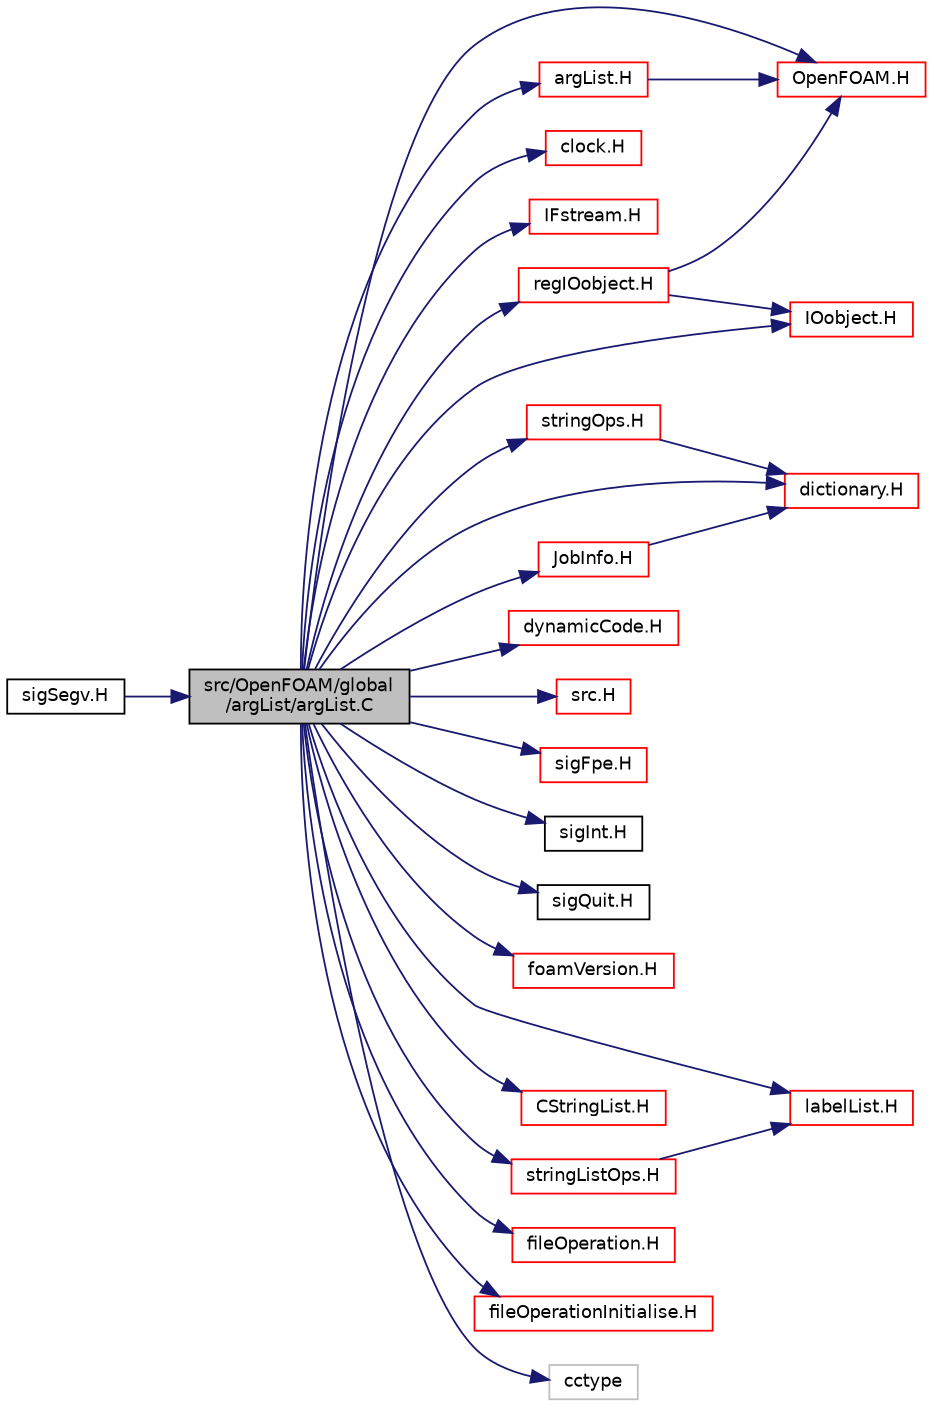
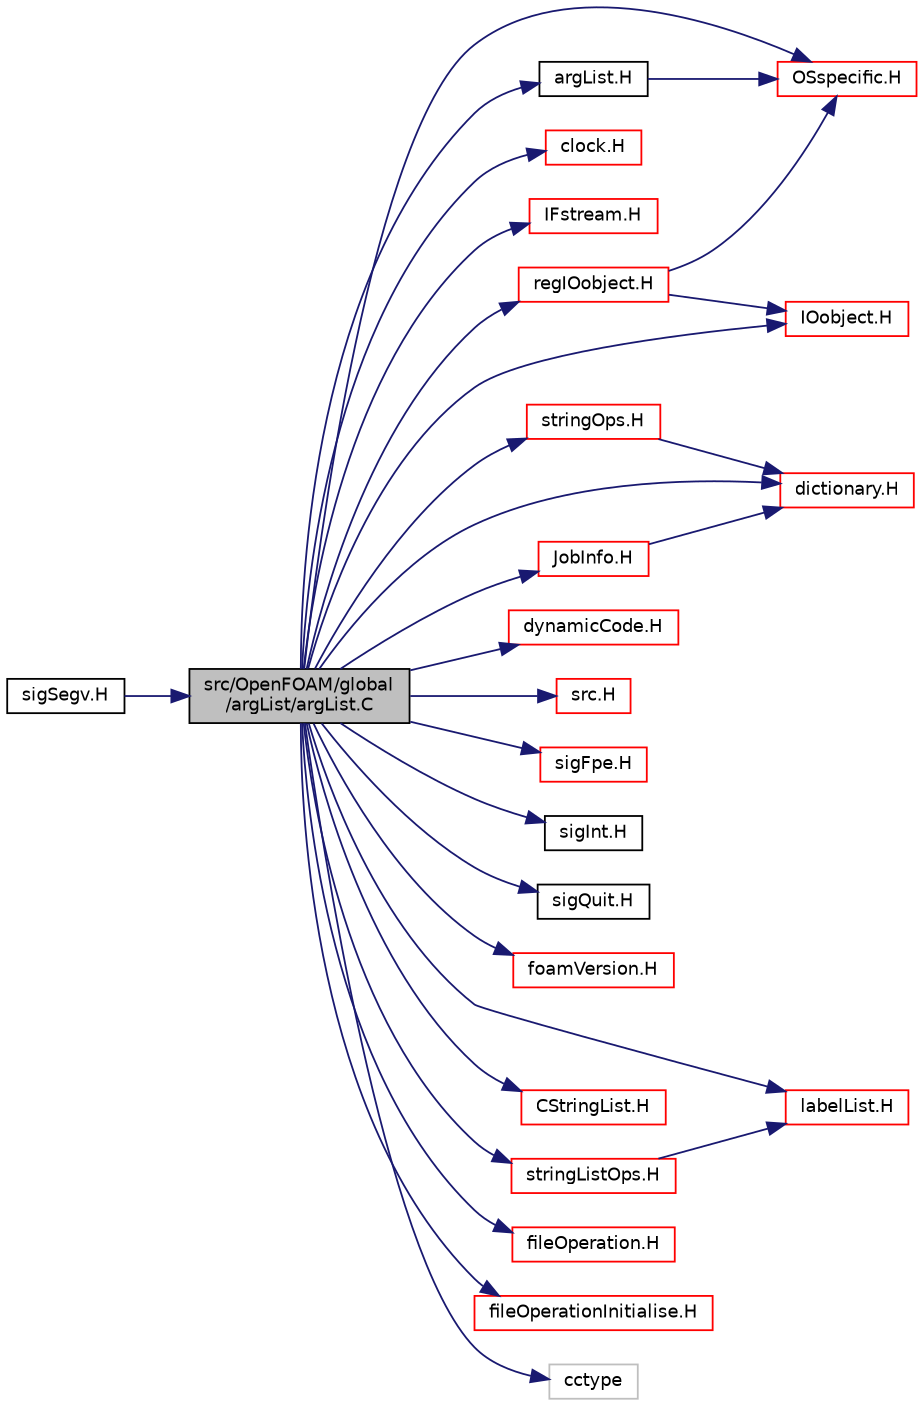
node "argList.H": color red -> black
node "OpenFOAM.H": label "OpenFOAM.H" -> "OSspecific.H"
